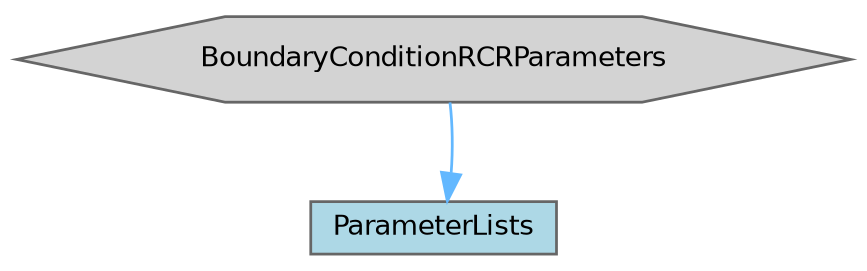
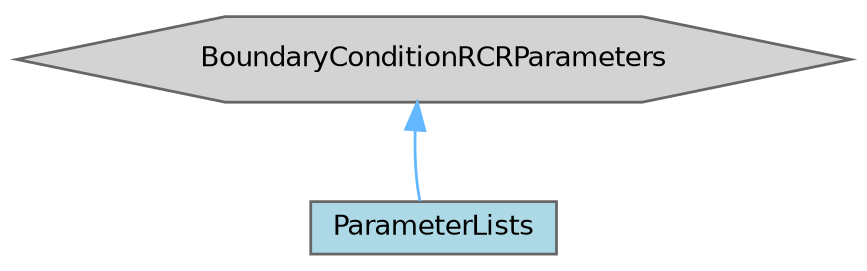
edge "BoundaryConditionRCRParameters" -> "ParameterLists": reversed
